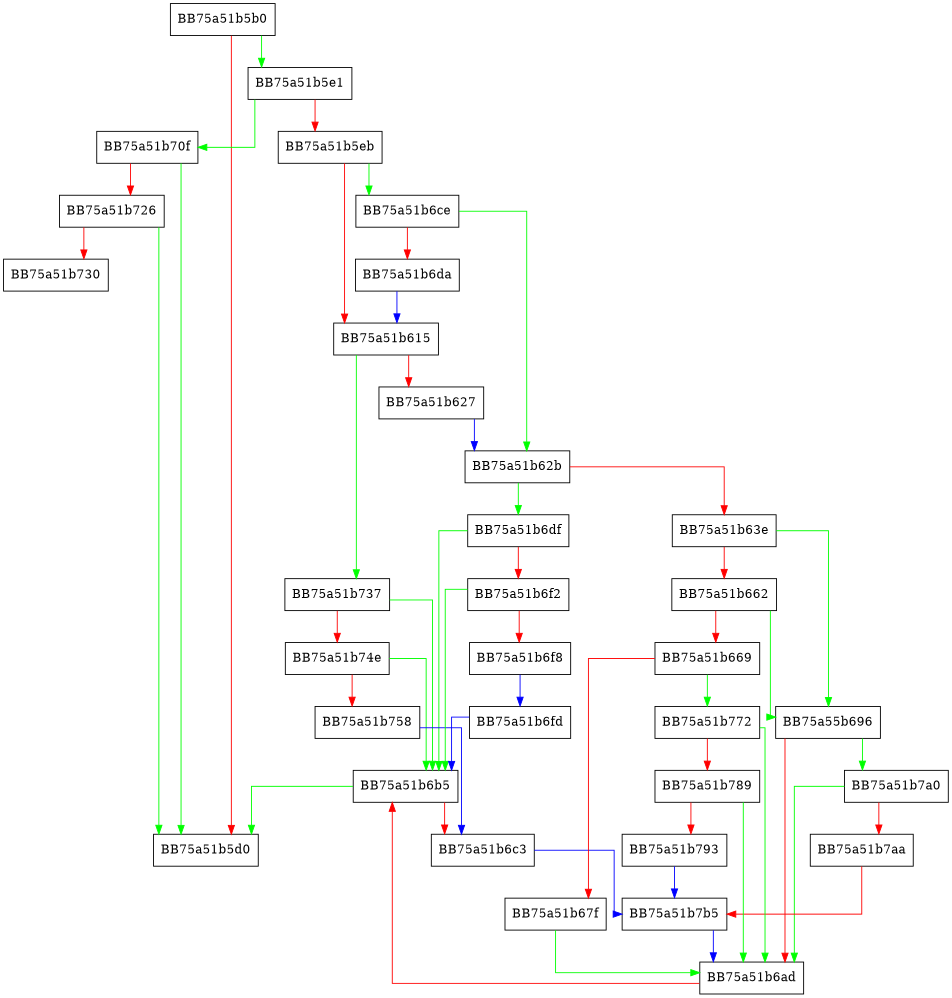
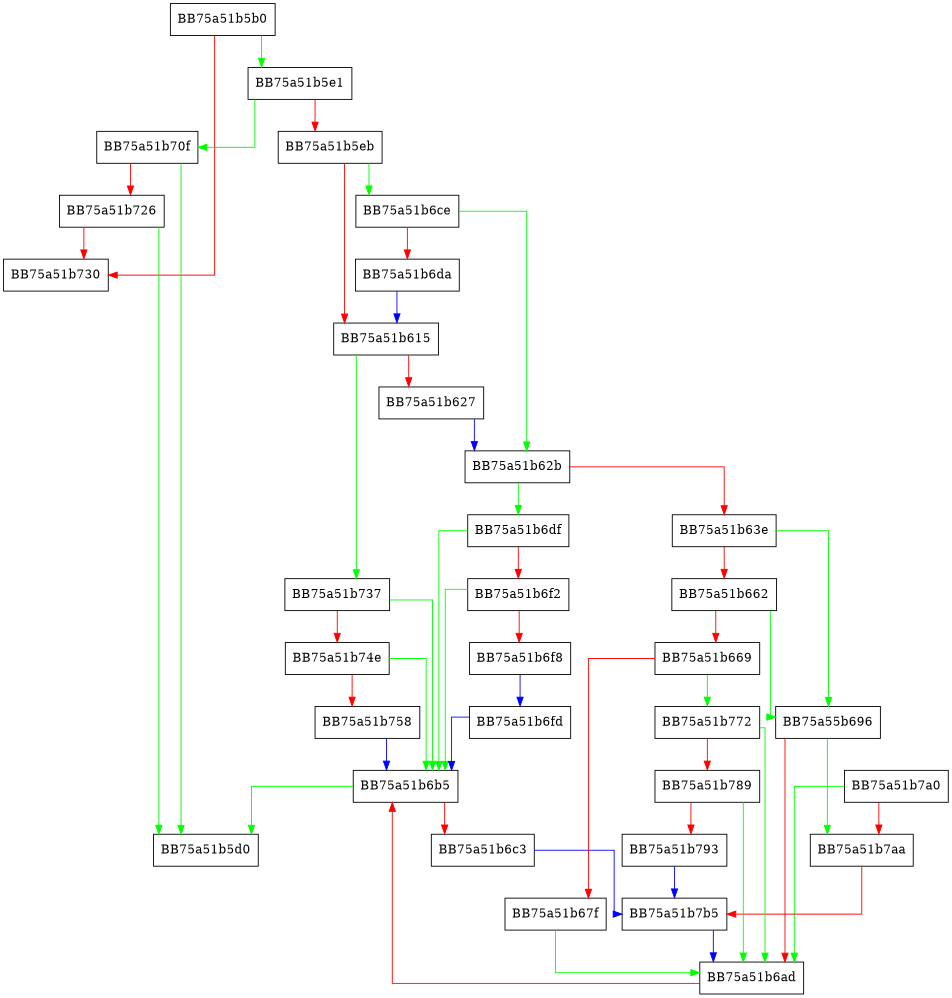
edge "BB75a51b5b0" -> "BB75a51b5d0": now "BB75a51b5b0" -> "BB75a51b730"
edge "BB75a55b696" -> "BB75a51b7a0": now "BB75a55b696" -> "BB75a51b7aa"
edge "BB75a51b758" -> "BB75a51b6c3": now "BB75a51b758" -> "BB75a51b6b5"
